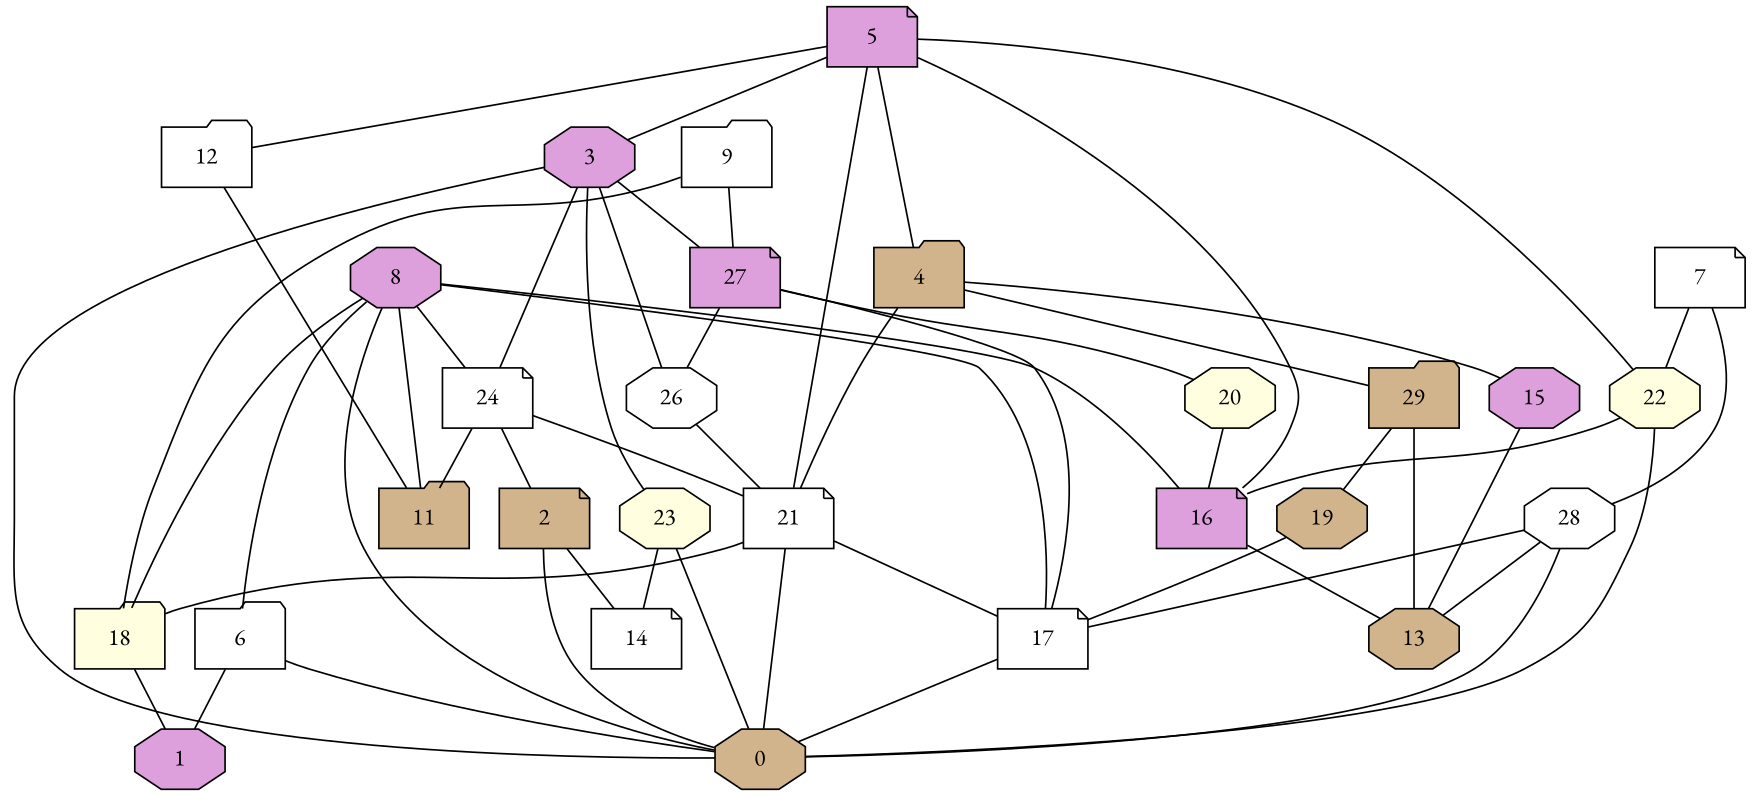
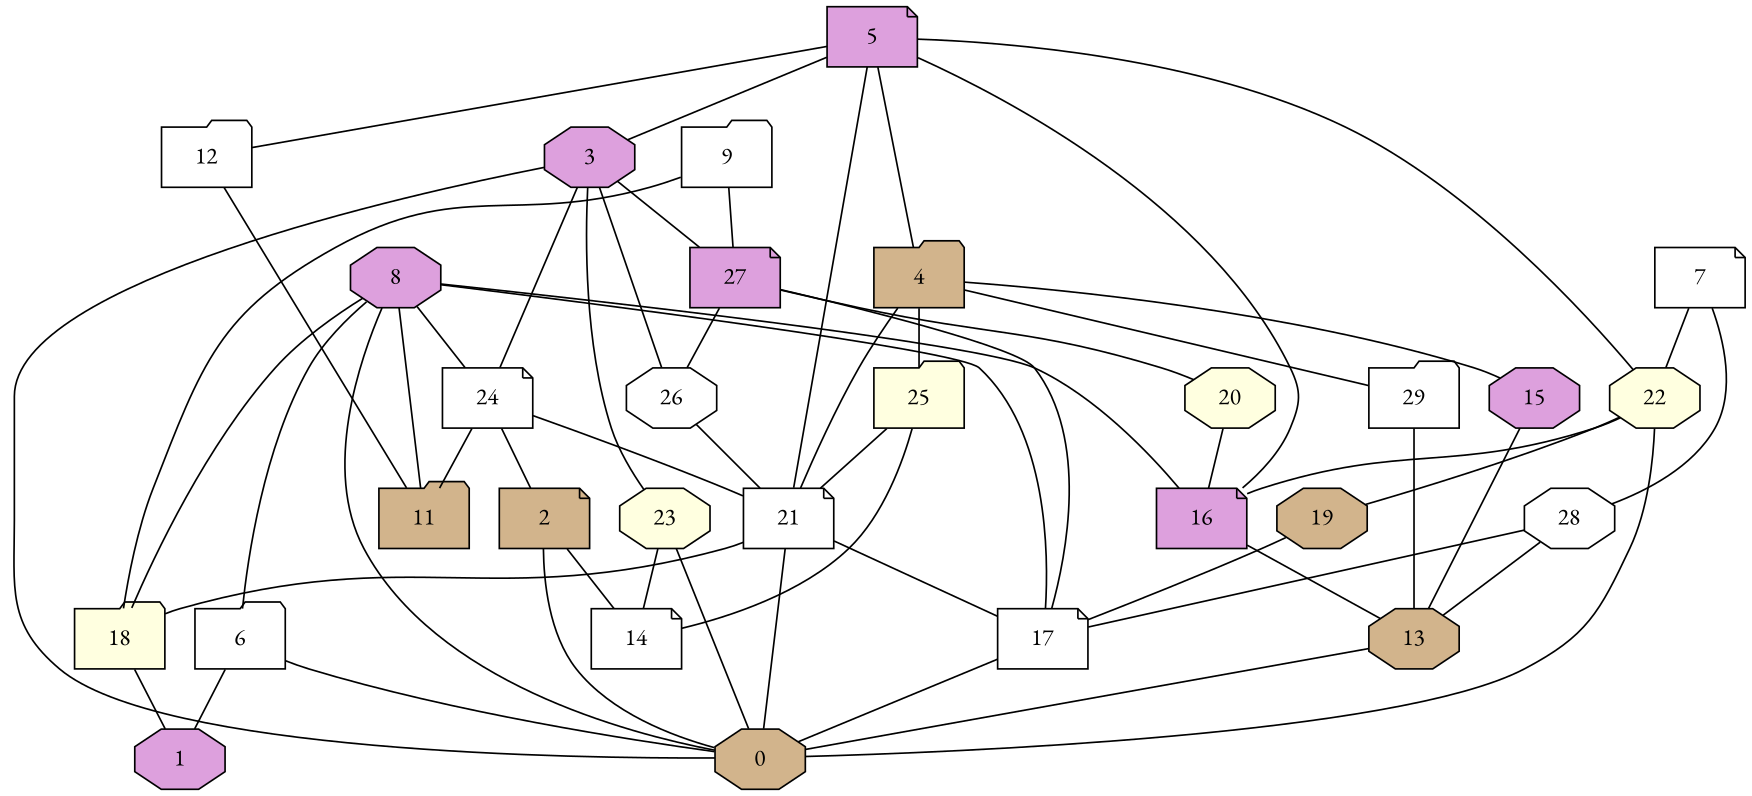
node "25": added
node "29": fillcolor tan -> white
edge "29" -- "19": now "22" -- "19"
edge "28" -- "0": now "13" -- "0"
